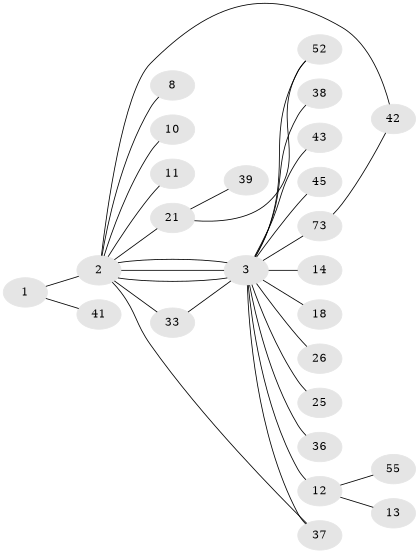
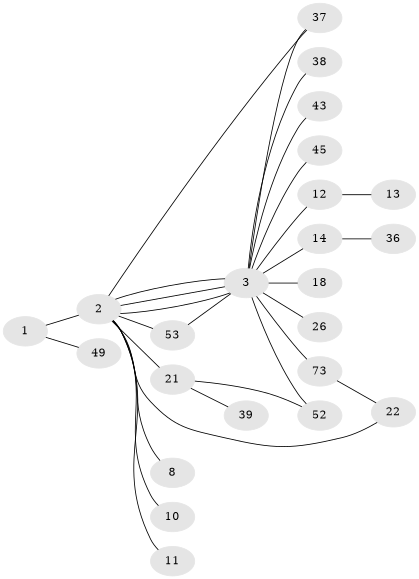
node "42": label "42" -> "22"
node "41": label "41" -> "49"
node "33": label "33" -> "53"
edge "3" -- "36": now "14" -- "36"
node "25": removed
node "55": removed
